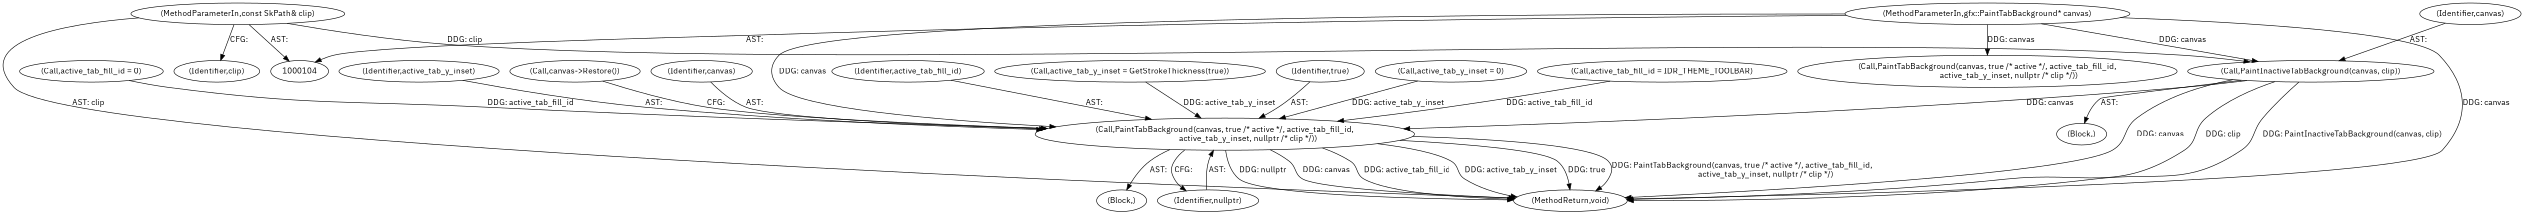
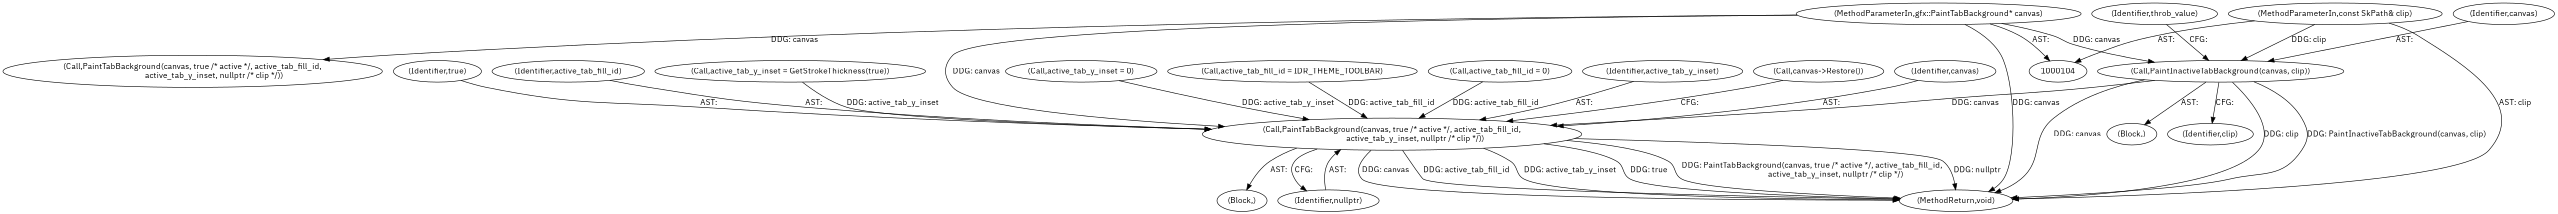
node "(Identifier,throb_value)": added
edge "(MethodParameterIn,const SkPath& clip)" -> "(Identifier,clip)": now "(Call,PaintInactiveTabBackground(canvas, clip))" -> "(Identifier,clip)"
